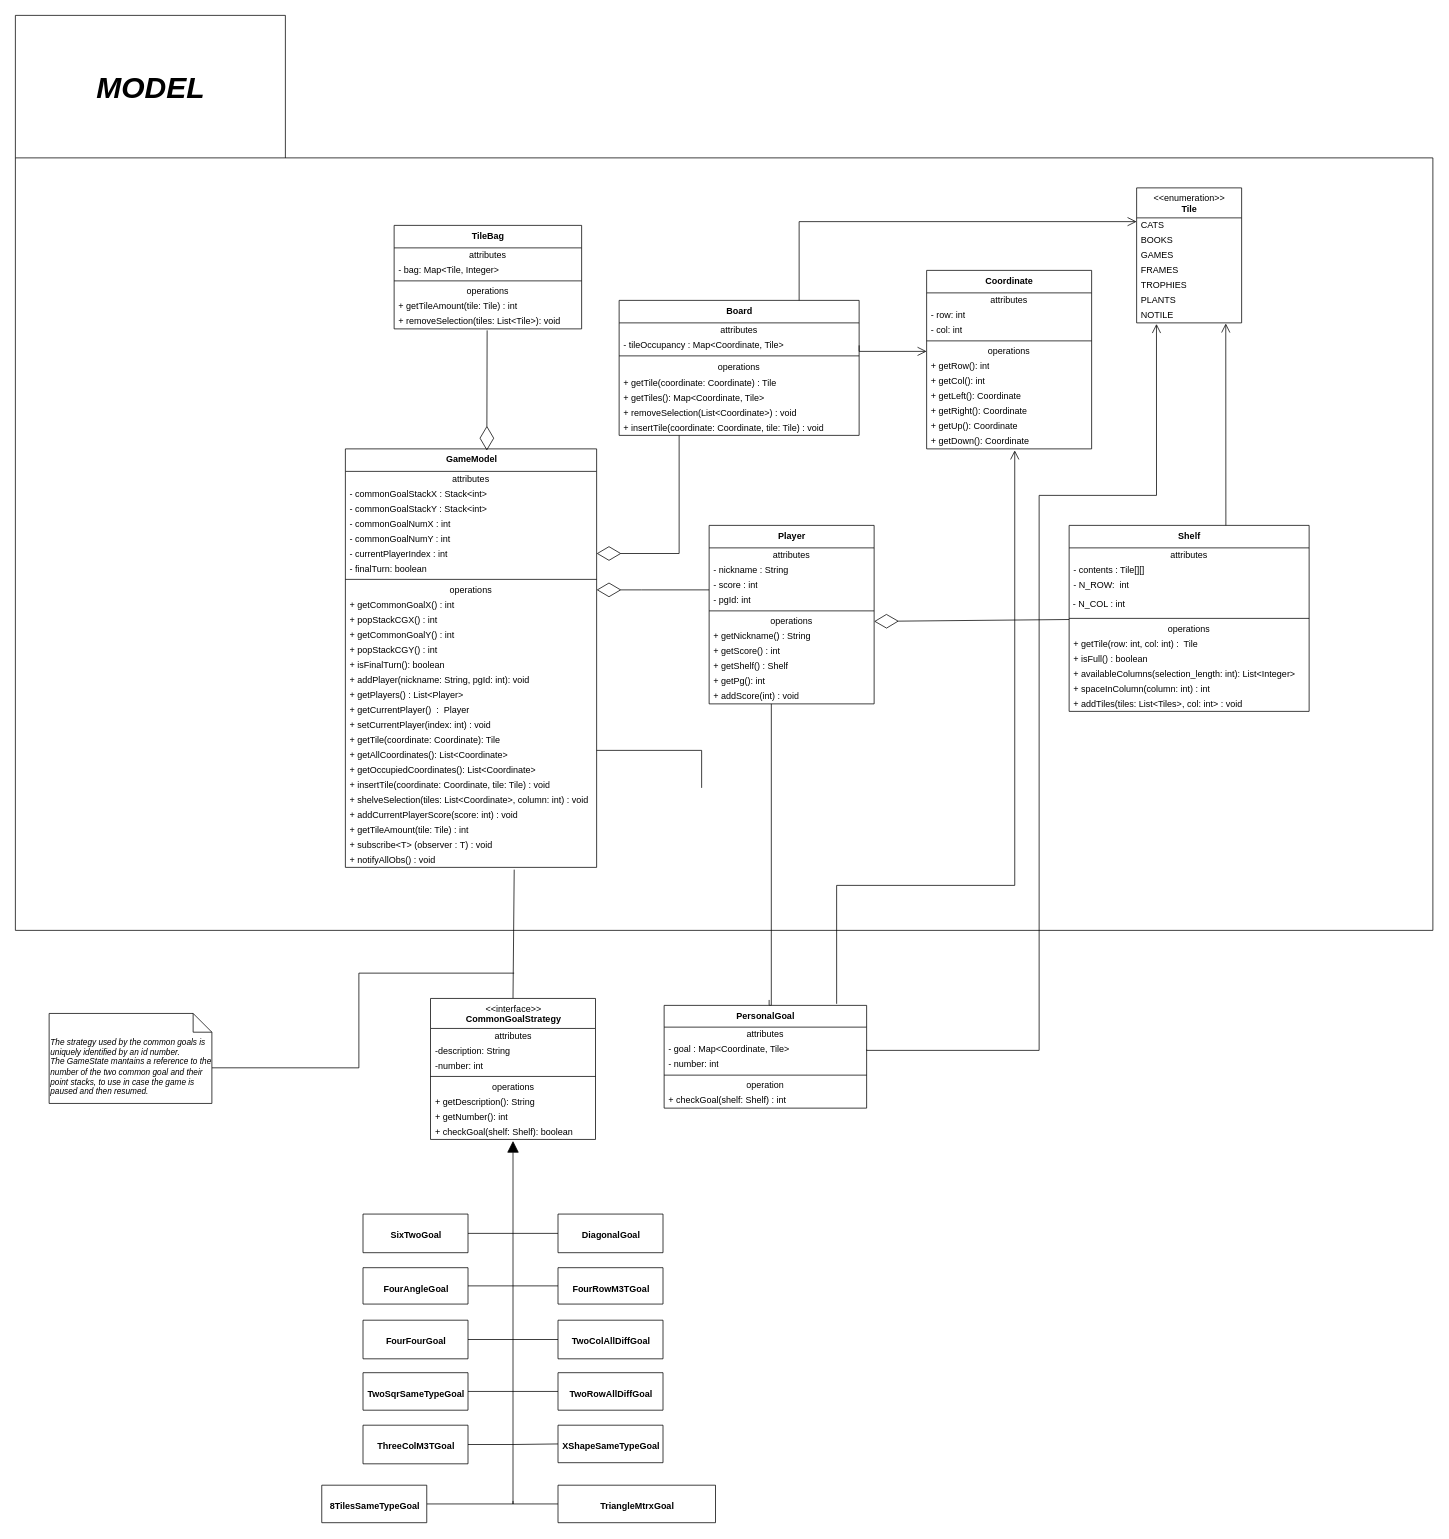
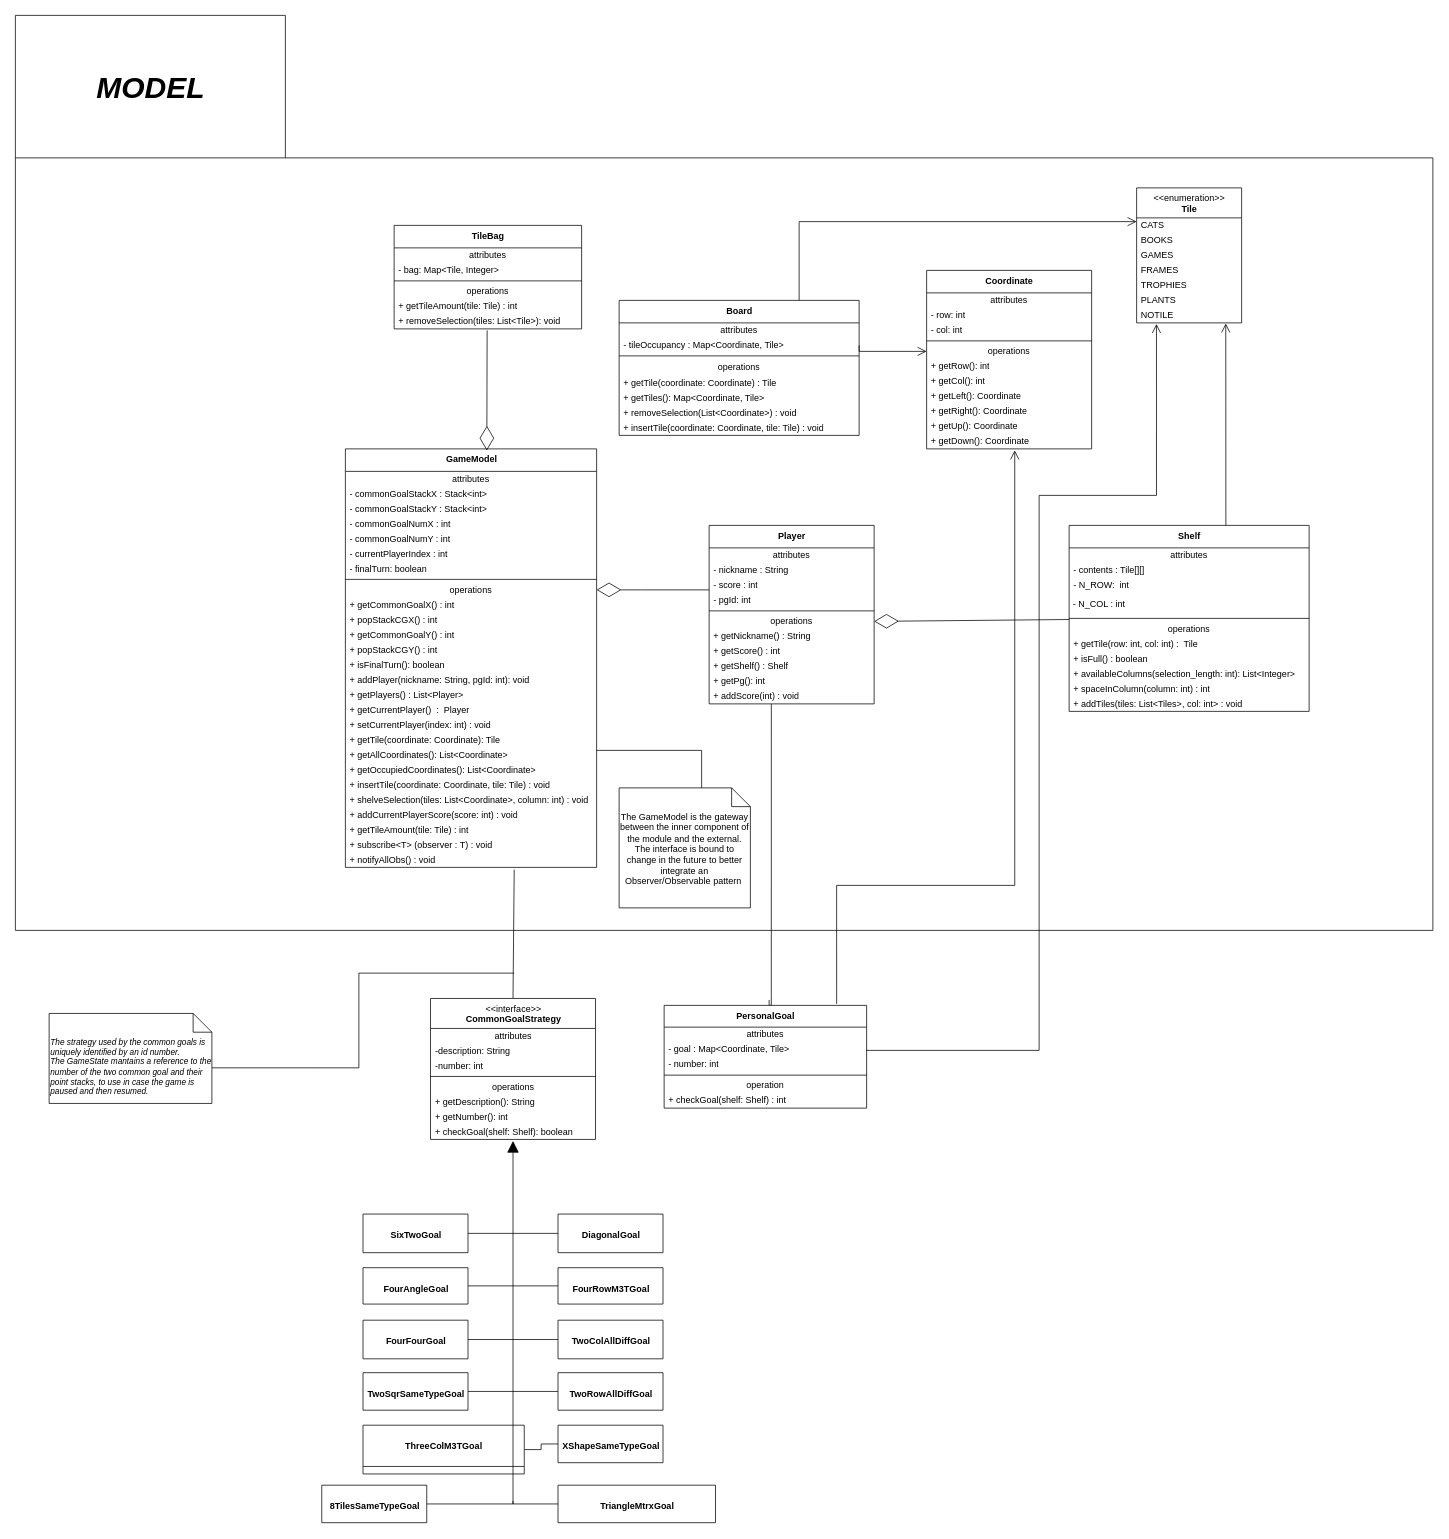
edge "Board" -> "GameModel": removed
node "The GameModel is the gateway between the inner component of the module and the external. The interface is bound to change in the future to better integrate an Observer/Observable pattern": added
node "ThreeColM3TGoal": size 105x39 -> 161x49
